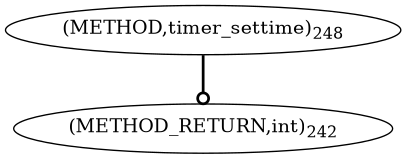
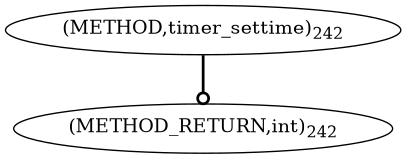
node "(METHOD,timer_settime)": text "248" -> "242"
